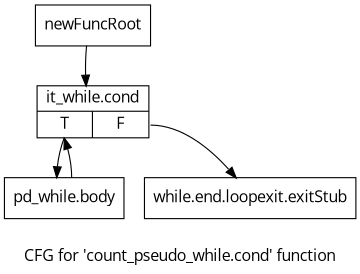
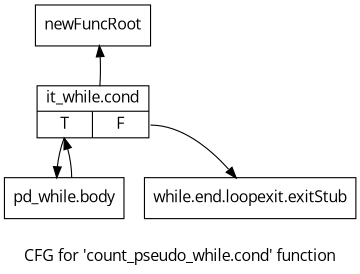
edge "newFuncRoot" -> "it_while.cond": reversed
